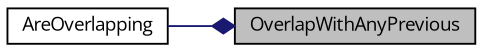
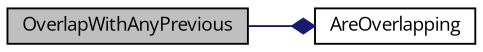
edge "AreOverlapping" -> "OverlapWithAnyPrevious": reversed
